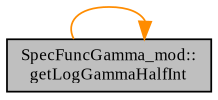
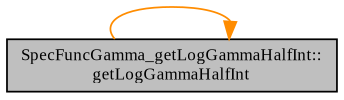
node "SpecFuncGamma_mod:: getLogGammaHalfInt": label "SpecFuncGamma_mod:: getLogGammaHalfInt" -> "SpecFuncGamma_getLogGammaHalfInt:: getLogGammaHalfInt"
